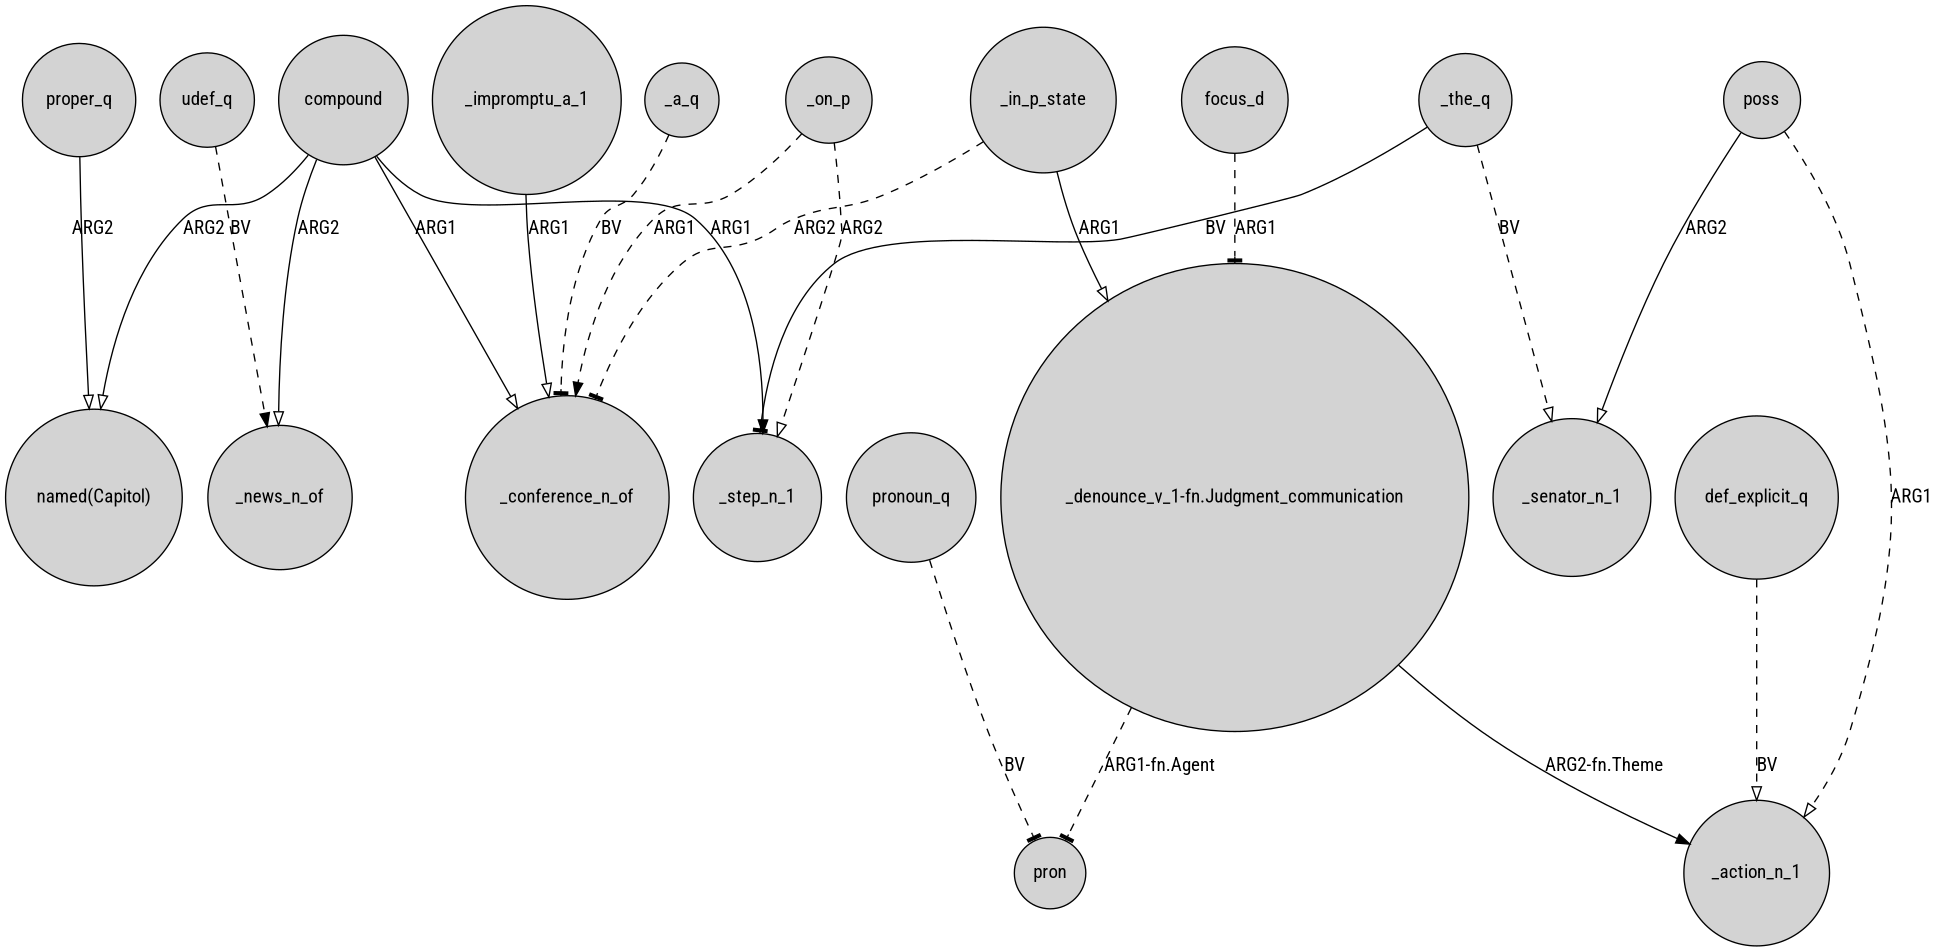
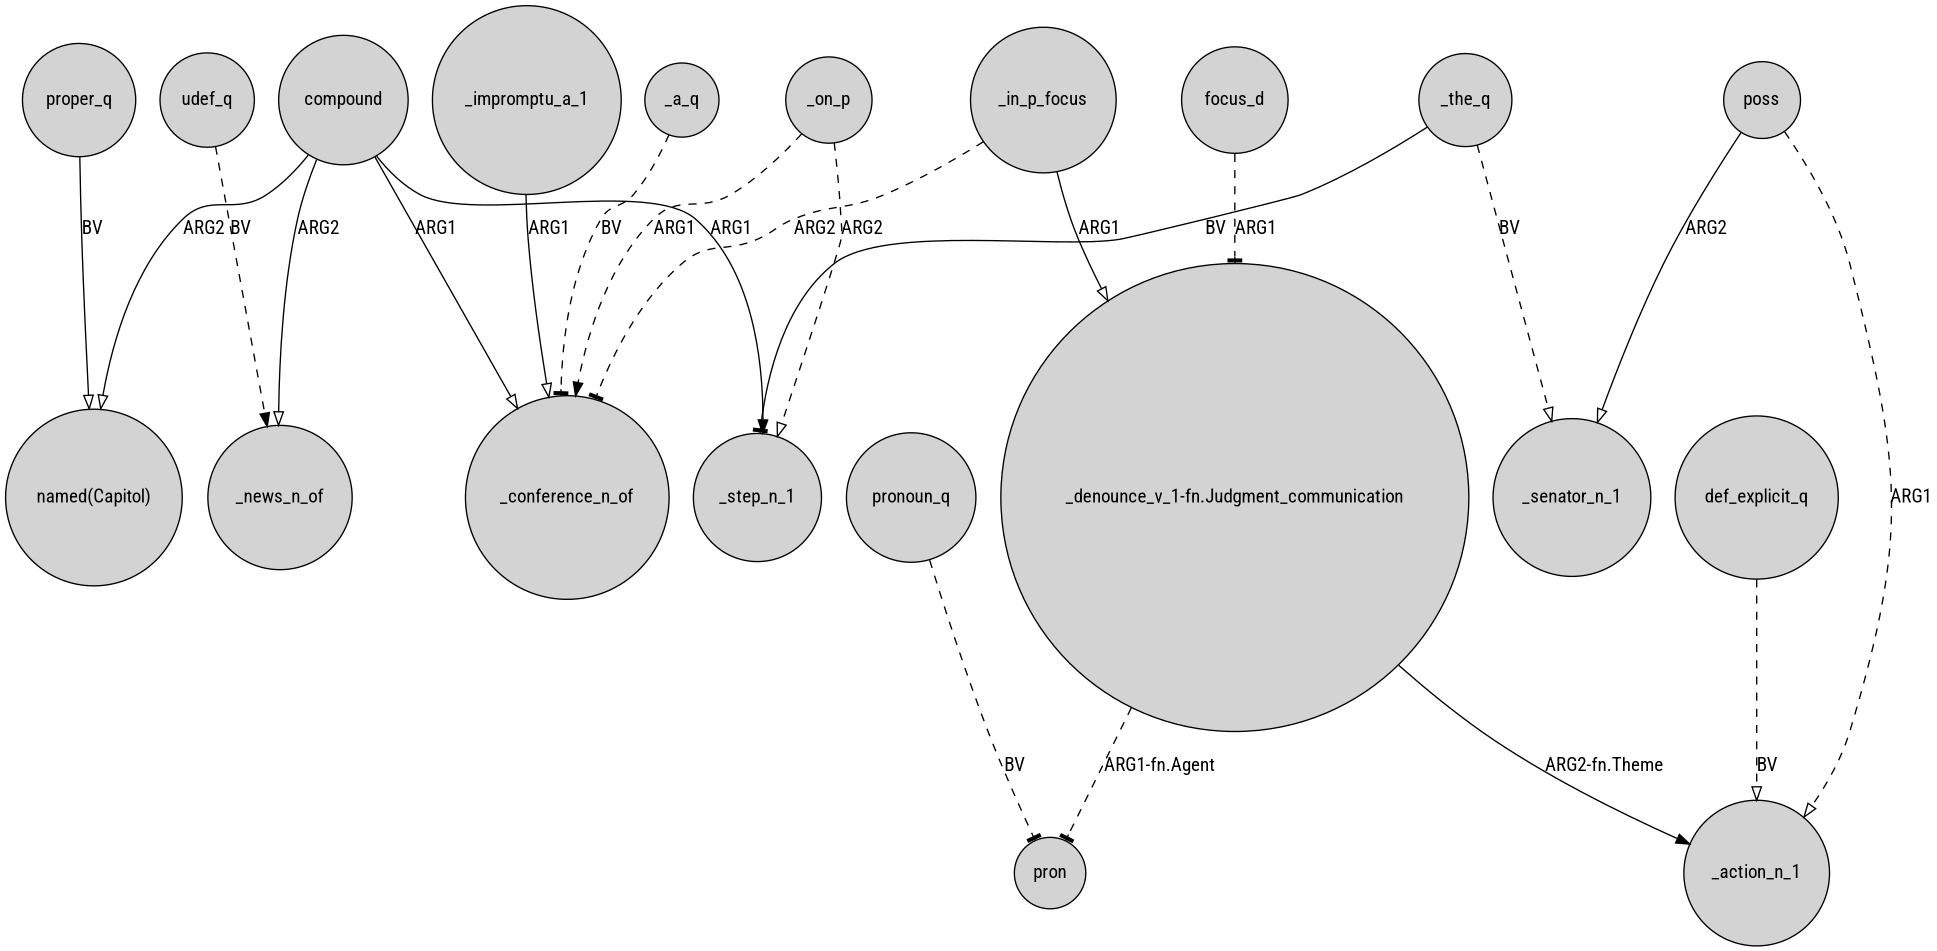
node "_in_p_state": label "_in_p_state" -> "_in_p_focus"
edge "proper_q" -> "named(Capitol)": label "ARG2" -> "BV"
